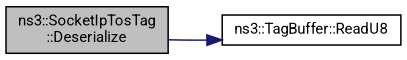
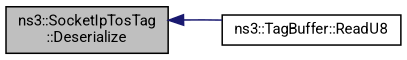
edge "ns3::SocketIpTosTag ::Deserialize" -> "ns3::TagBuffer::ReadU8": reversed
